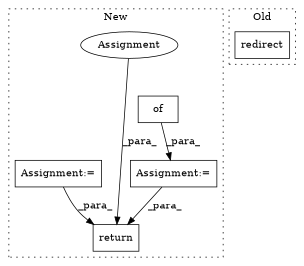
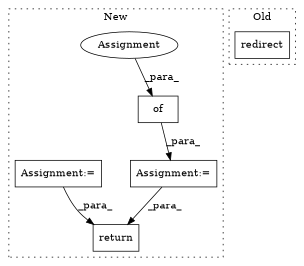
edge "Assignment" -> "return": now "Assignment" -> "of"
